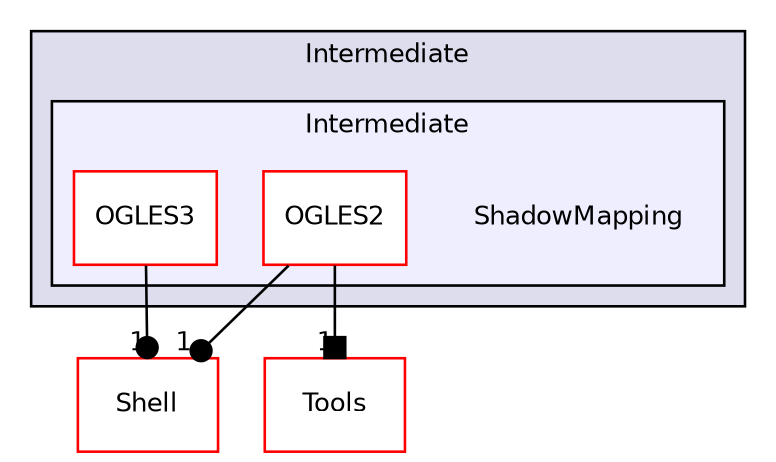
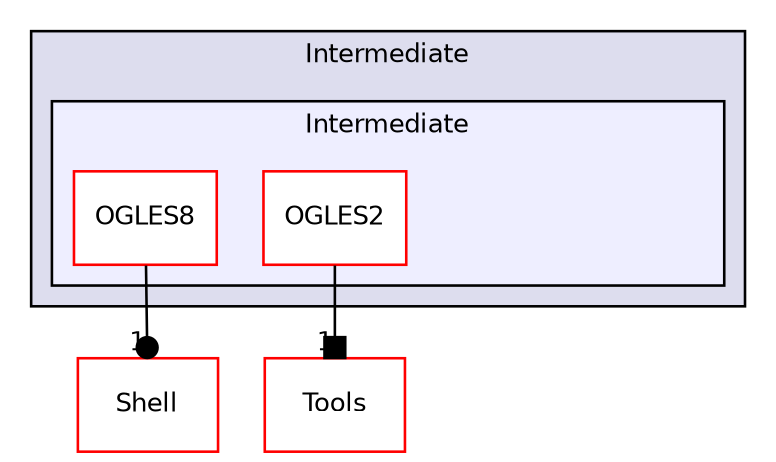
node "OGLES3": label "OGLES3" -> "OGLES8"
node "ShadowMapping": removed
edge "OGLES2" -> "Shell": removed
